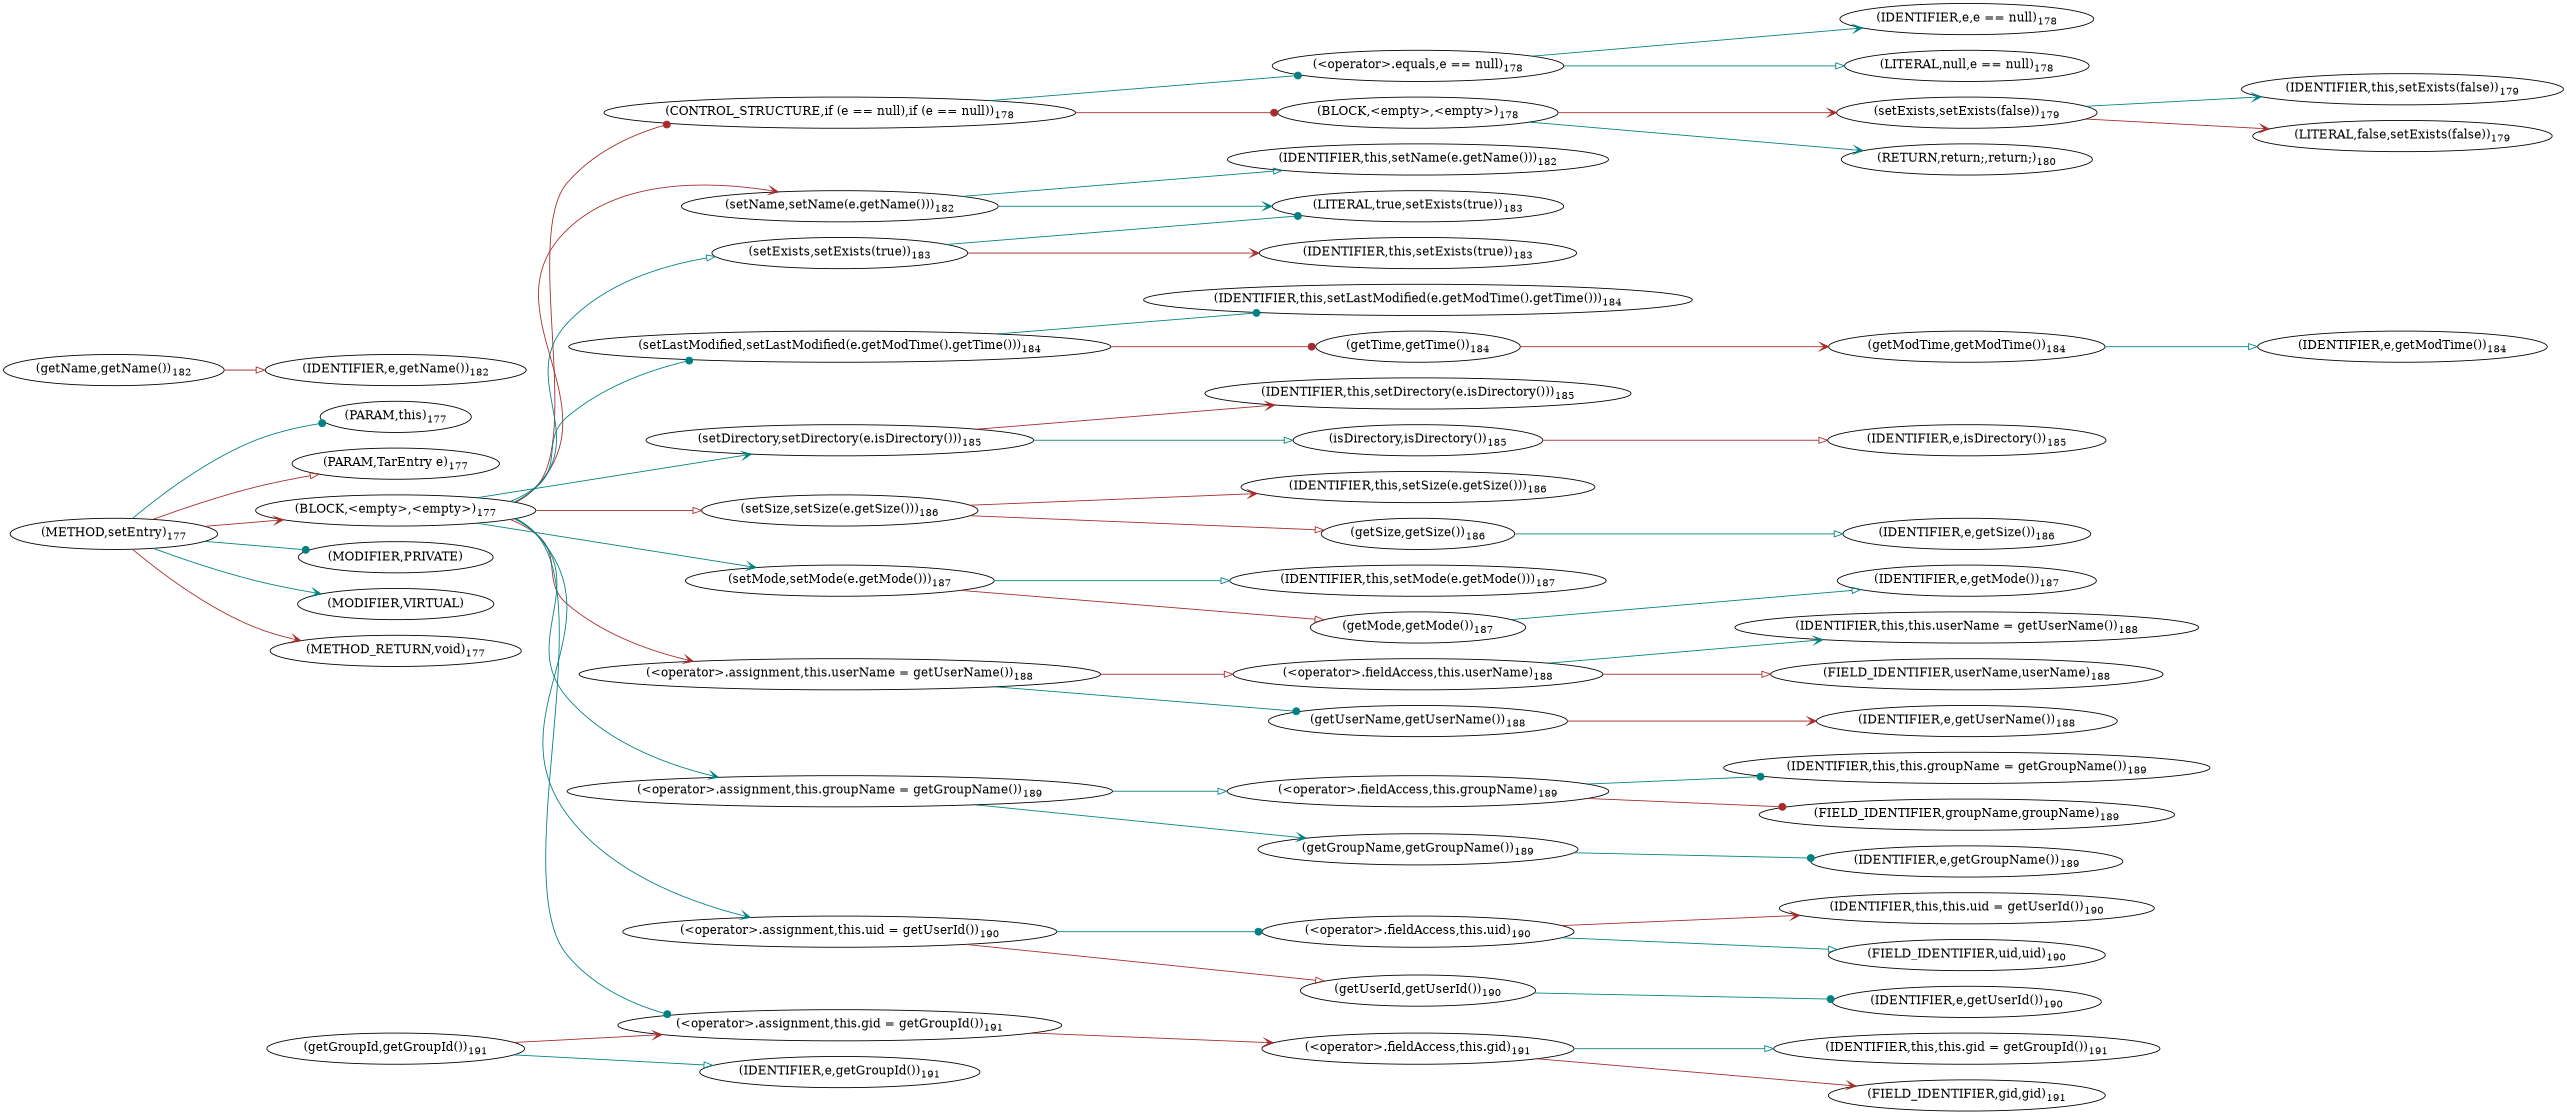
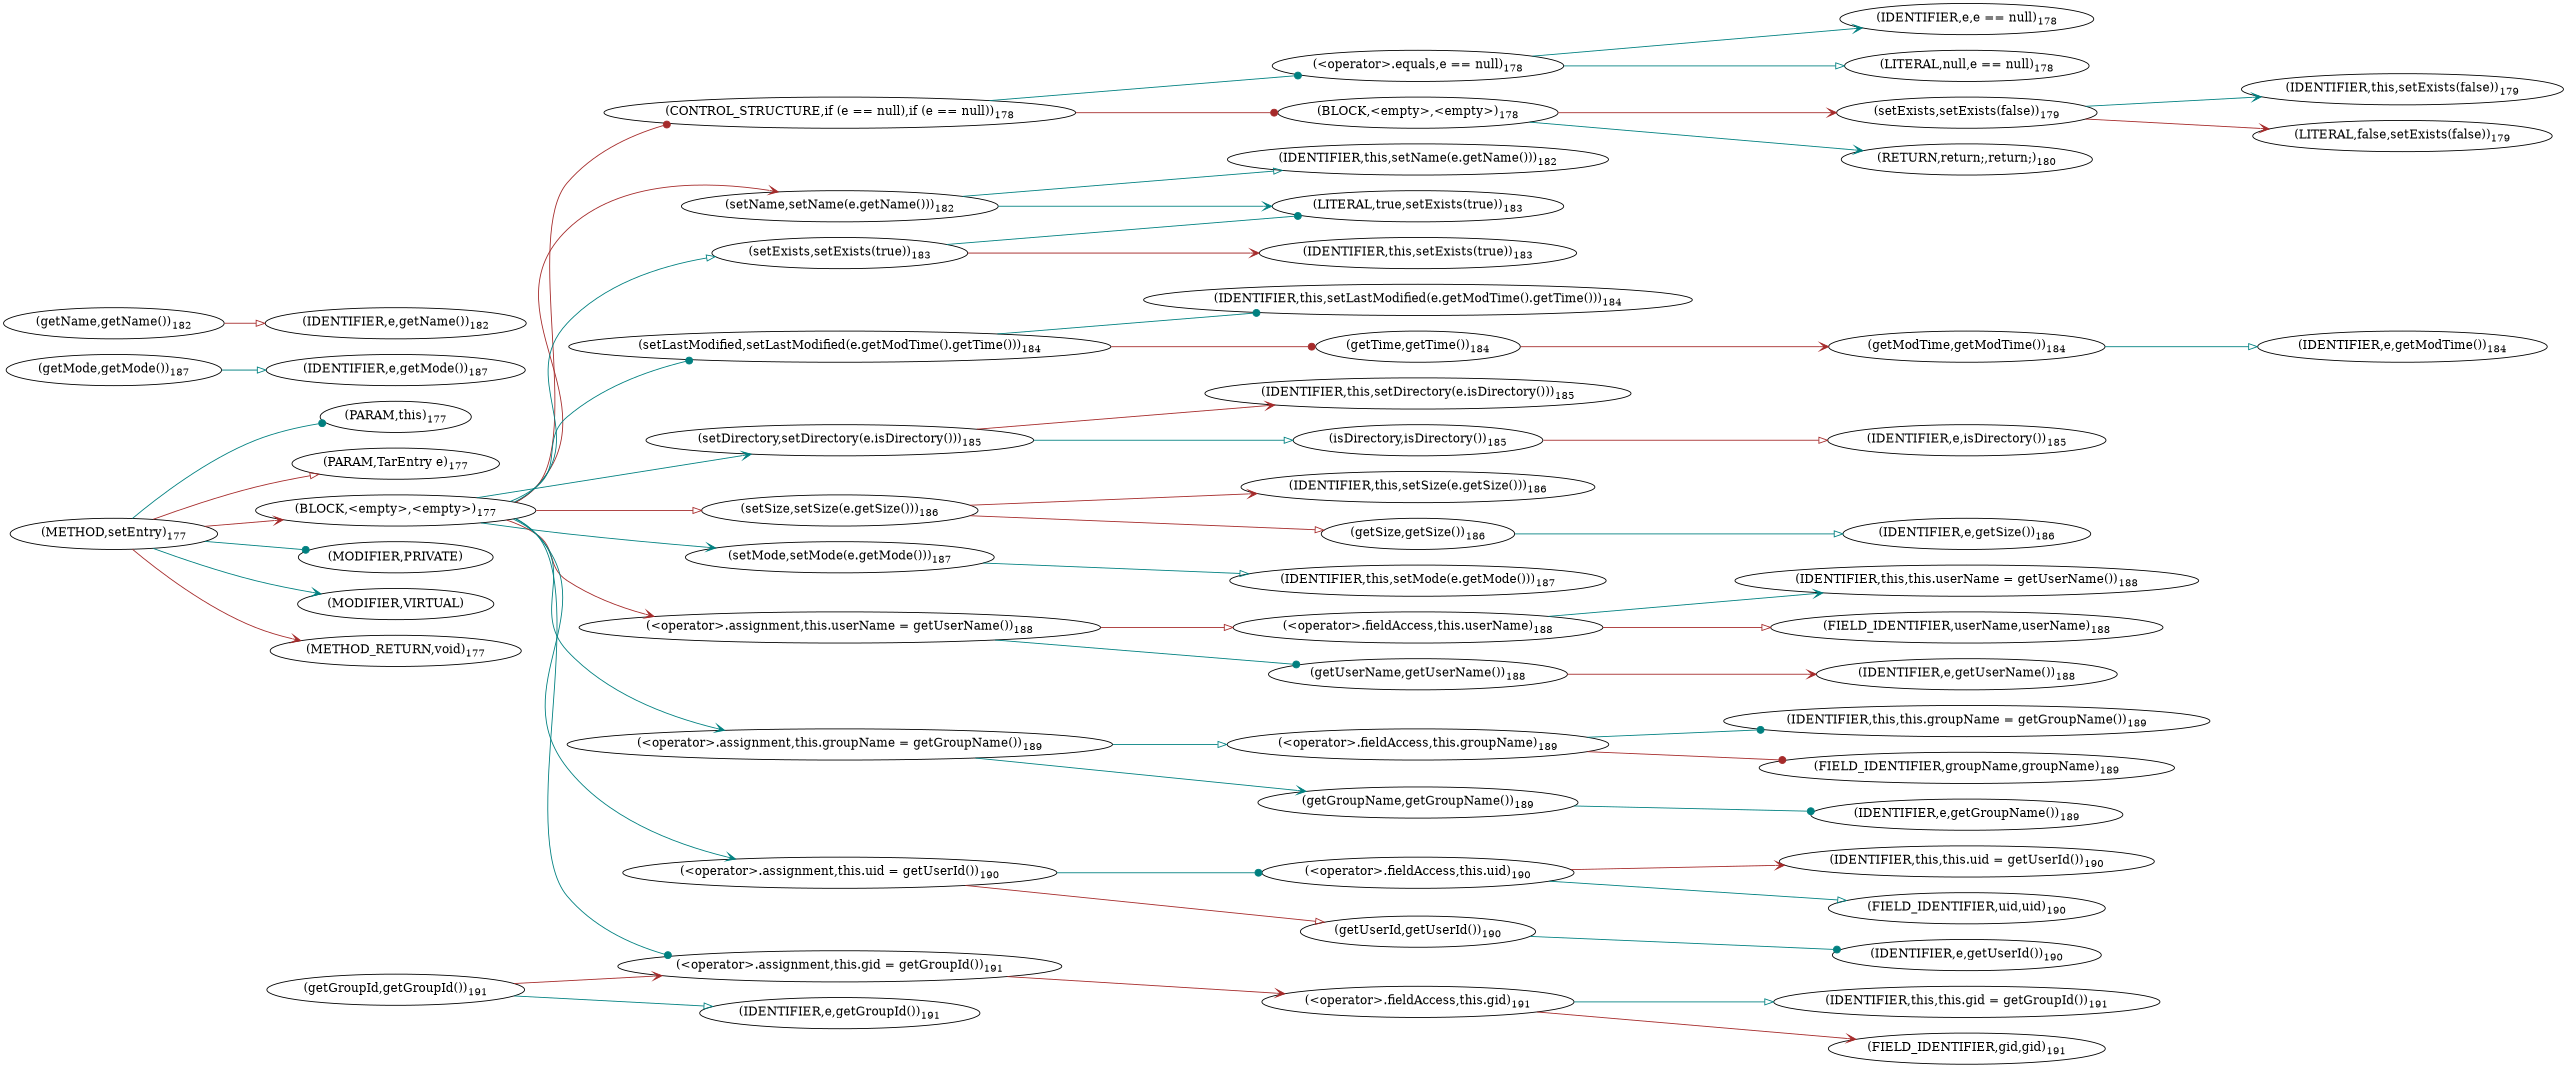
edge "(setMode,setMode(e.getMode()))" -> "(getMode,getMode())": removed
